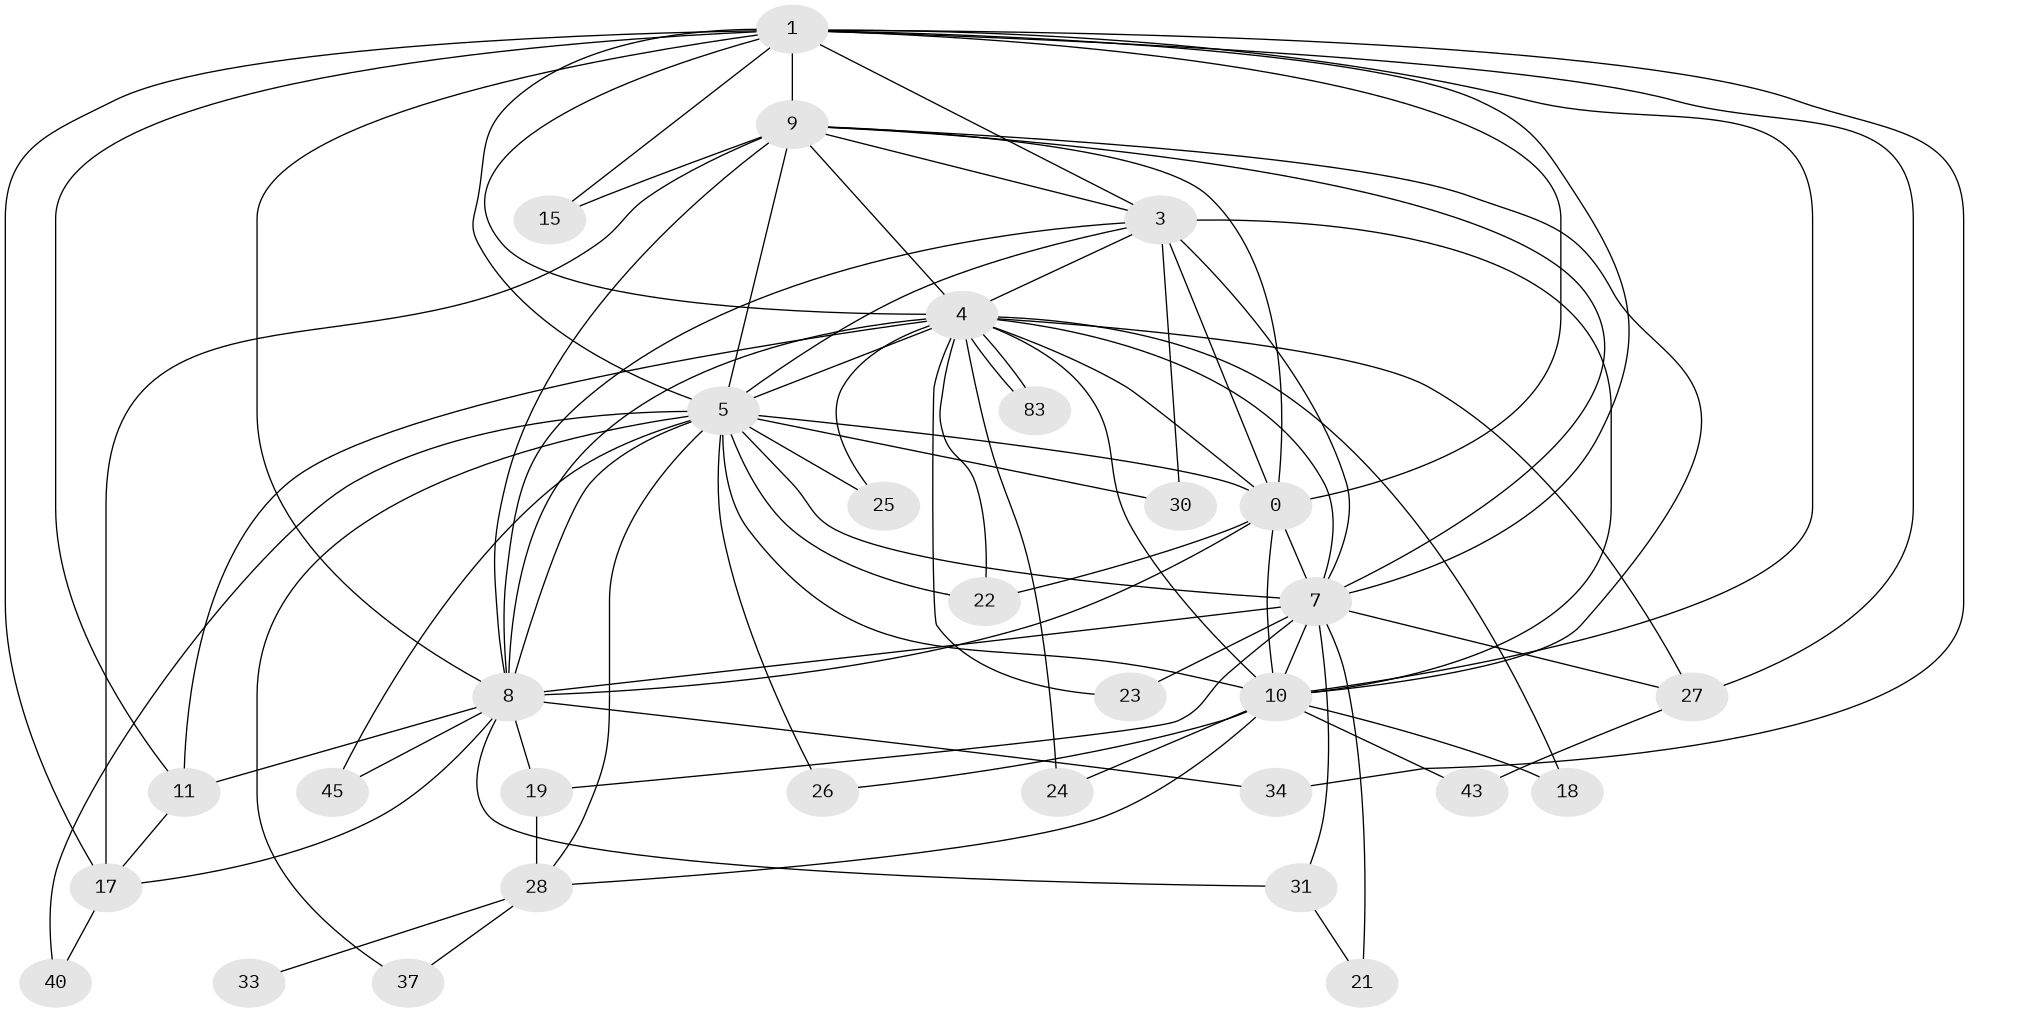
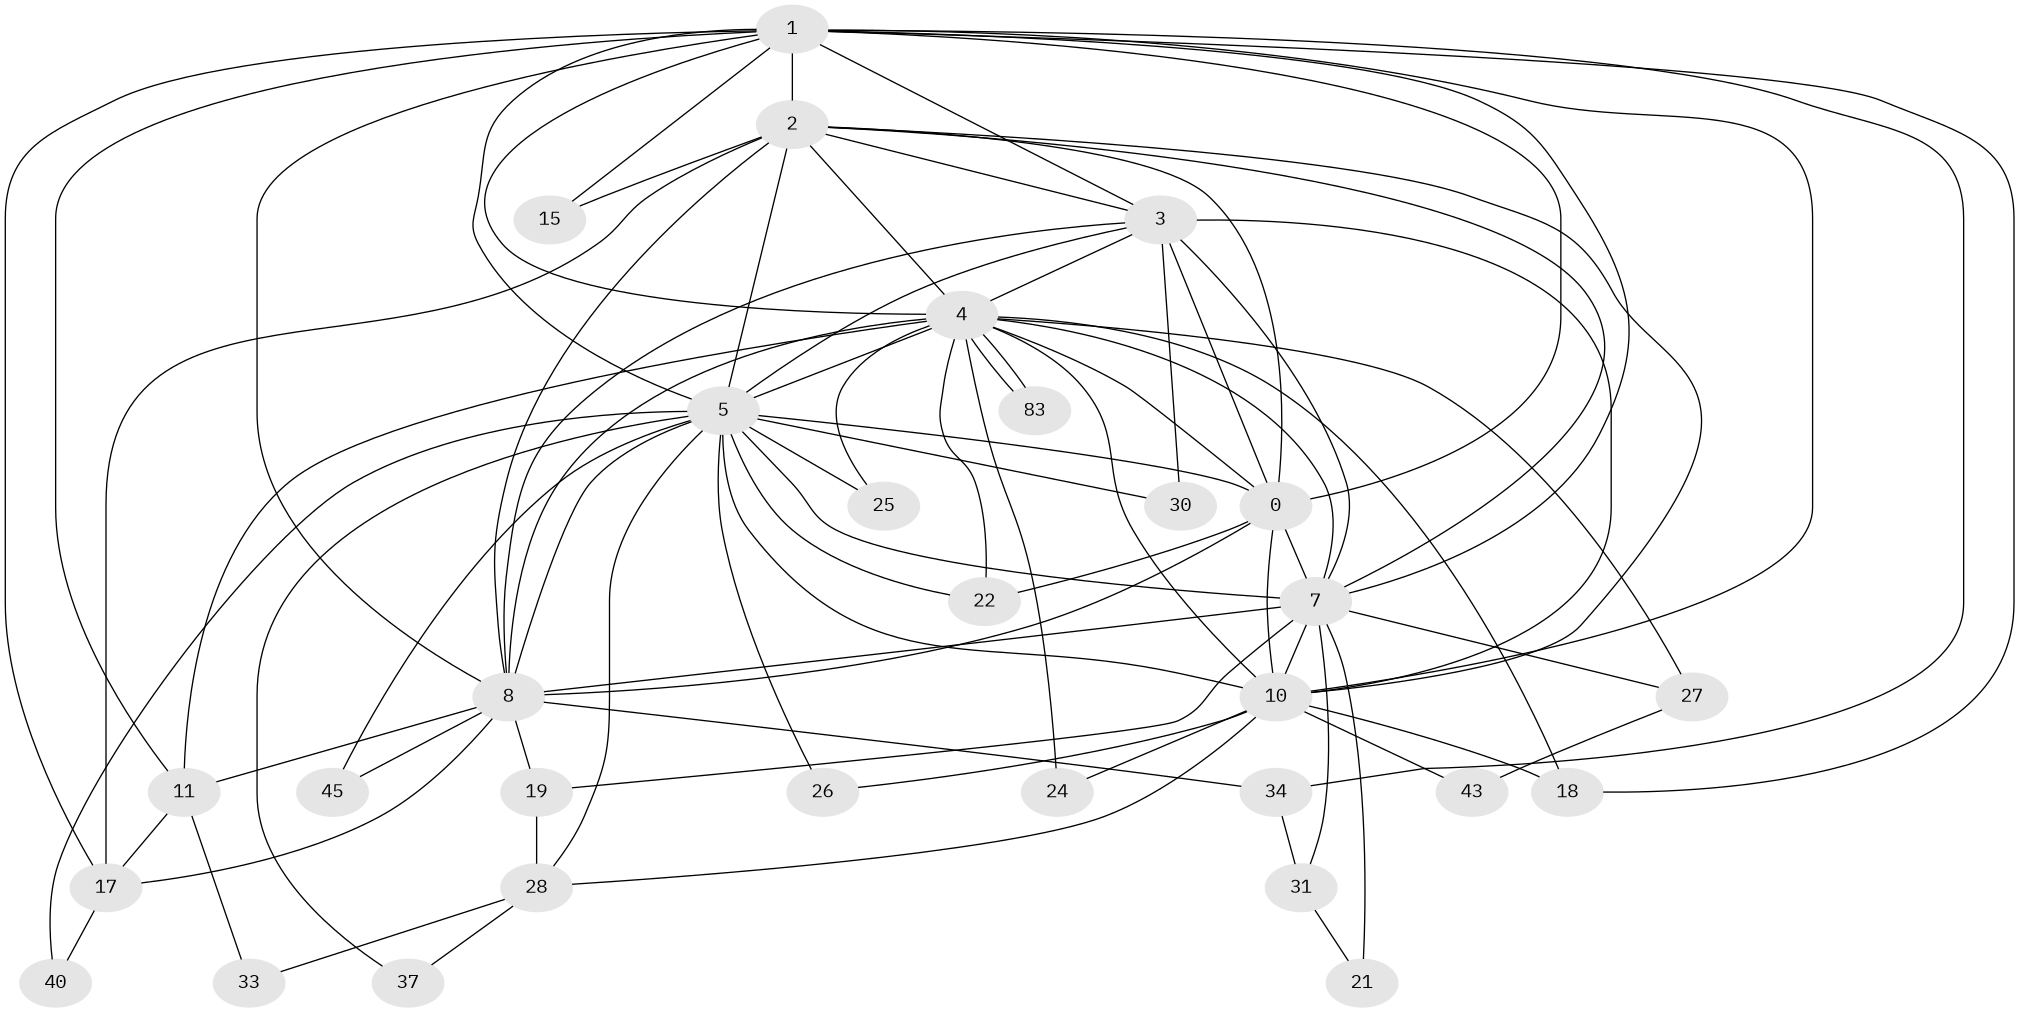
edge "1" -- "27": now "1" -- "18"
node "9": label "9" -> "2"
node "23": removed
edge "8" -- "31": now "34" -- "31"
edge "11" -- "33": added
